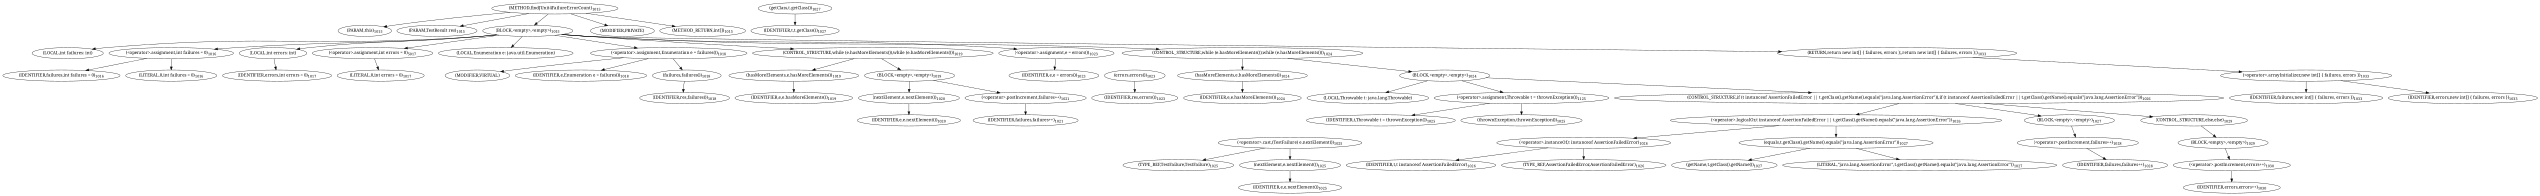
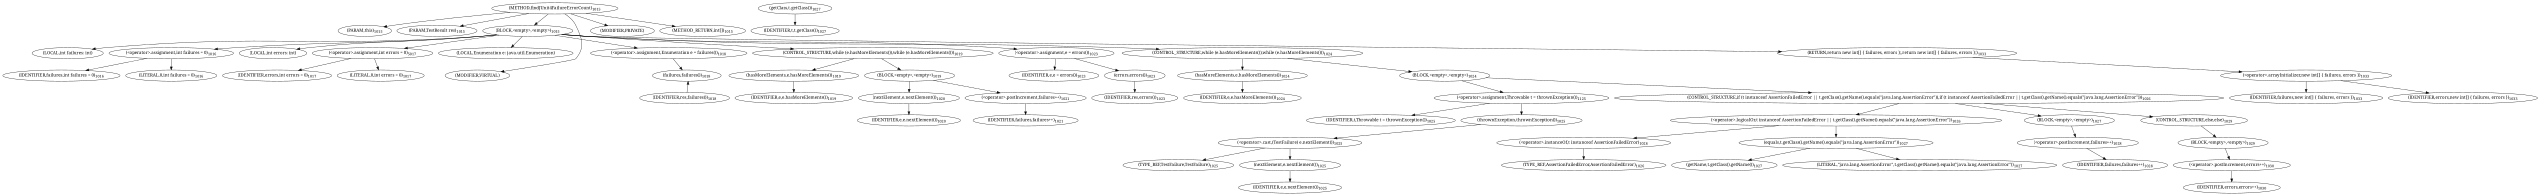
edge "(LOCAL,int errors: int)" -> "(IDENTIFIER,errors,int errors = 0)": now "(<operator>.assignment,int errors = 0)" -> "(IDENTIFIER,errors,int errors = 0)"
edge "(<operator>.assignment,Enumeration e = failures())" -> "(MODIFIER,VIRTUAL)": now "(METHOD,findJUnit4FailureErrorCount)" -> "(MODIFIER,VIRTUAL)"
edge "(<operator>.assignment,e = errors())" -> "(errors,errors())": added
node "(IDENTIFIER,e,Enumeration e = failures())": removed
edge "(failures,failures())" -> "(IDENTIFIER,res,failures())": reversed
node "(LOCAL,Throwable t: java.lang.Throwable)": removed
edge "(thrownException,thrownException())" -> "(<operator>.cast,(TestFailure) e.nextElement())": added
node "(IDENTIFIER,t,t instanceof AssertionFailedError)": removed
